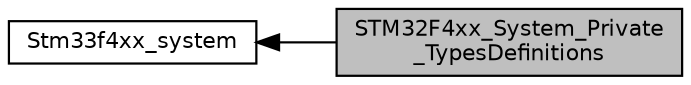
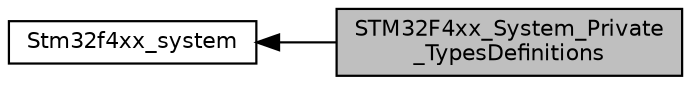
node "Stm33f4xx_system": label "Stm33f4xx_system" -> "Stm32f4xx_system"
